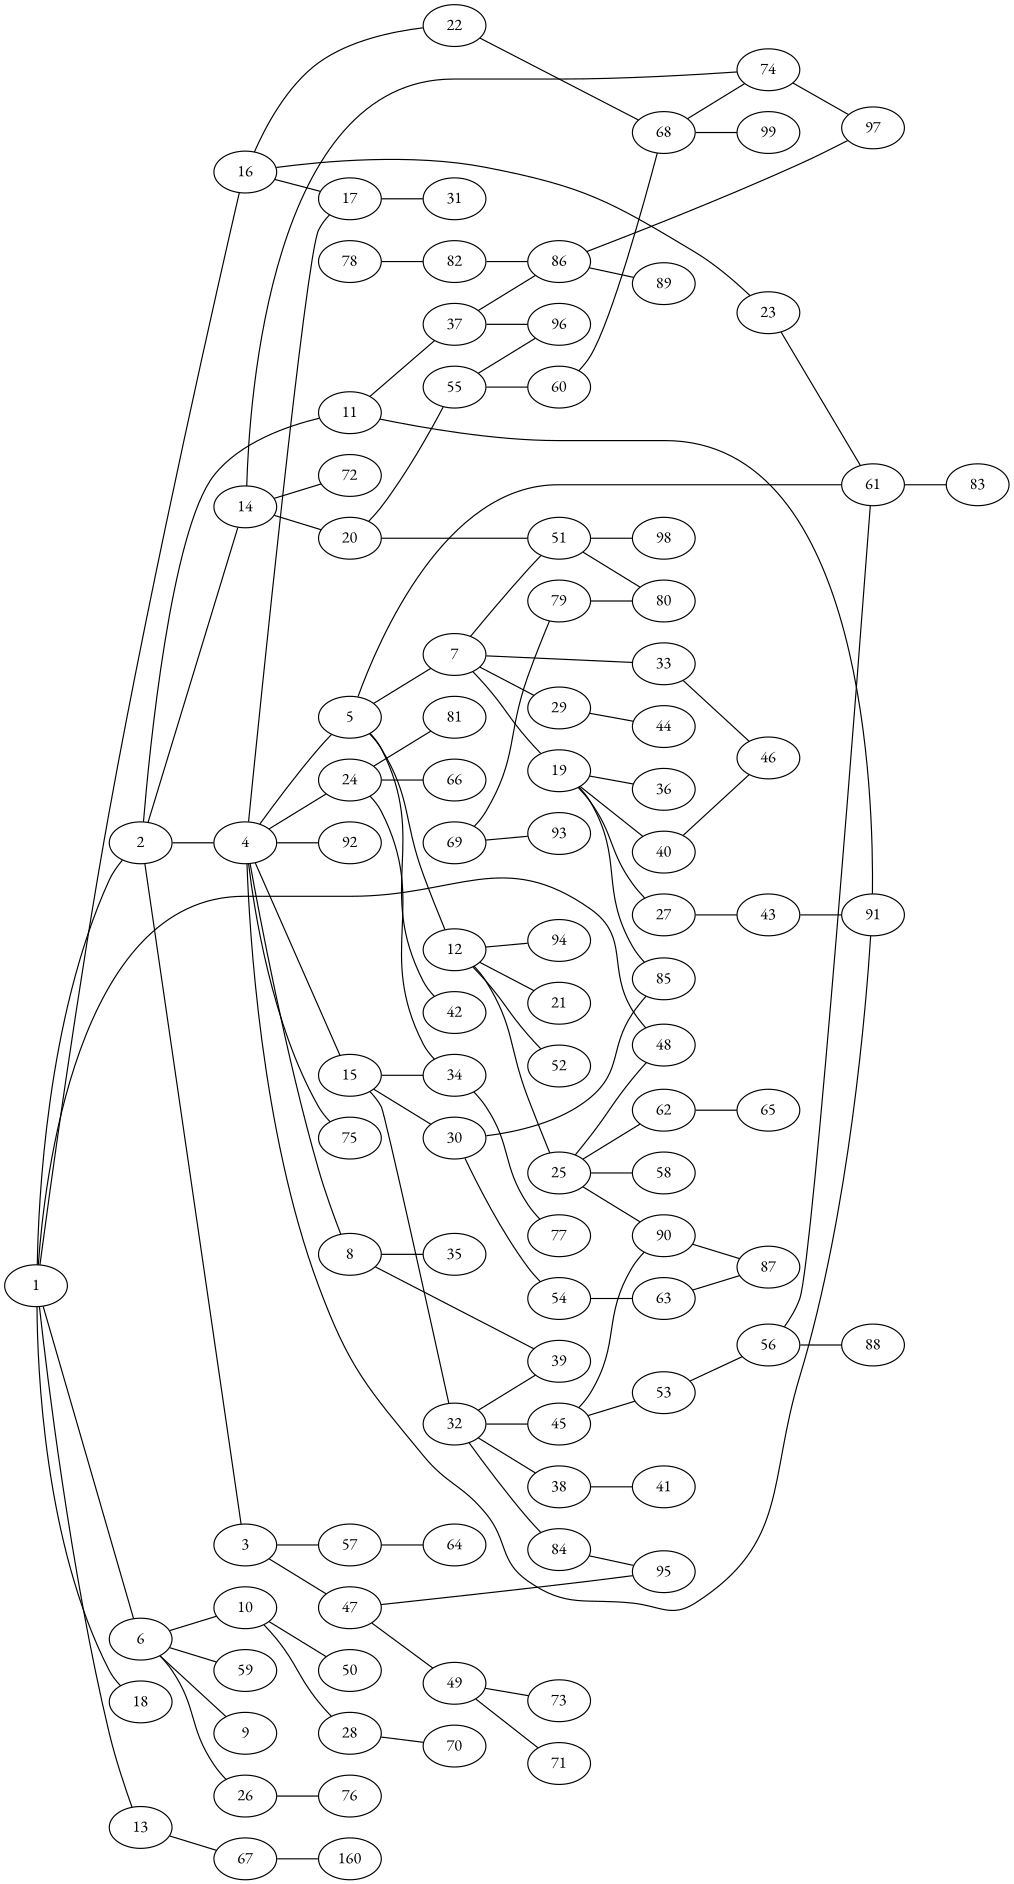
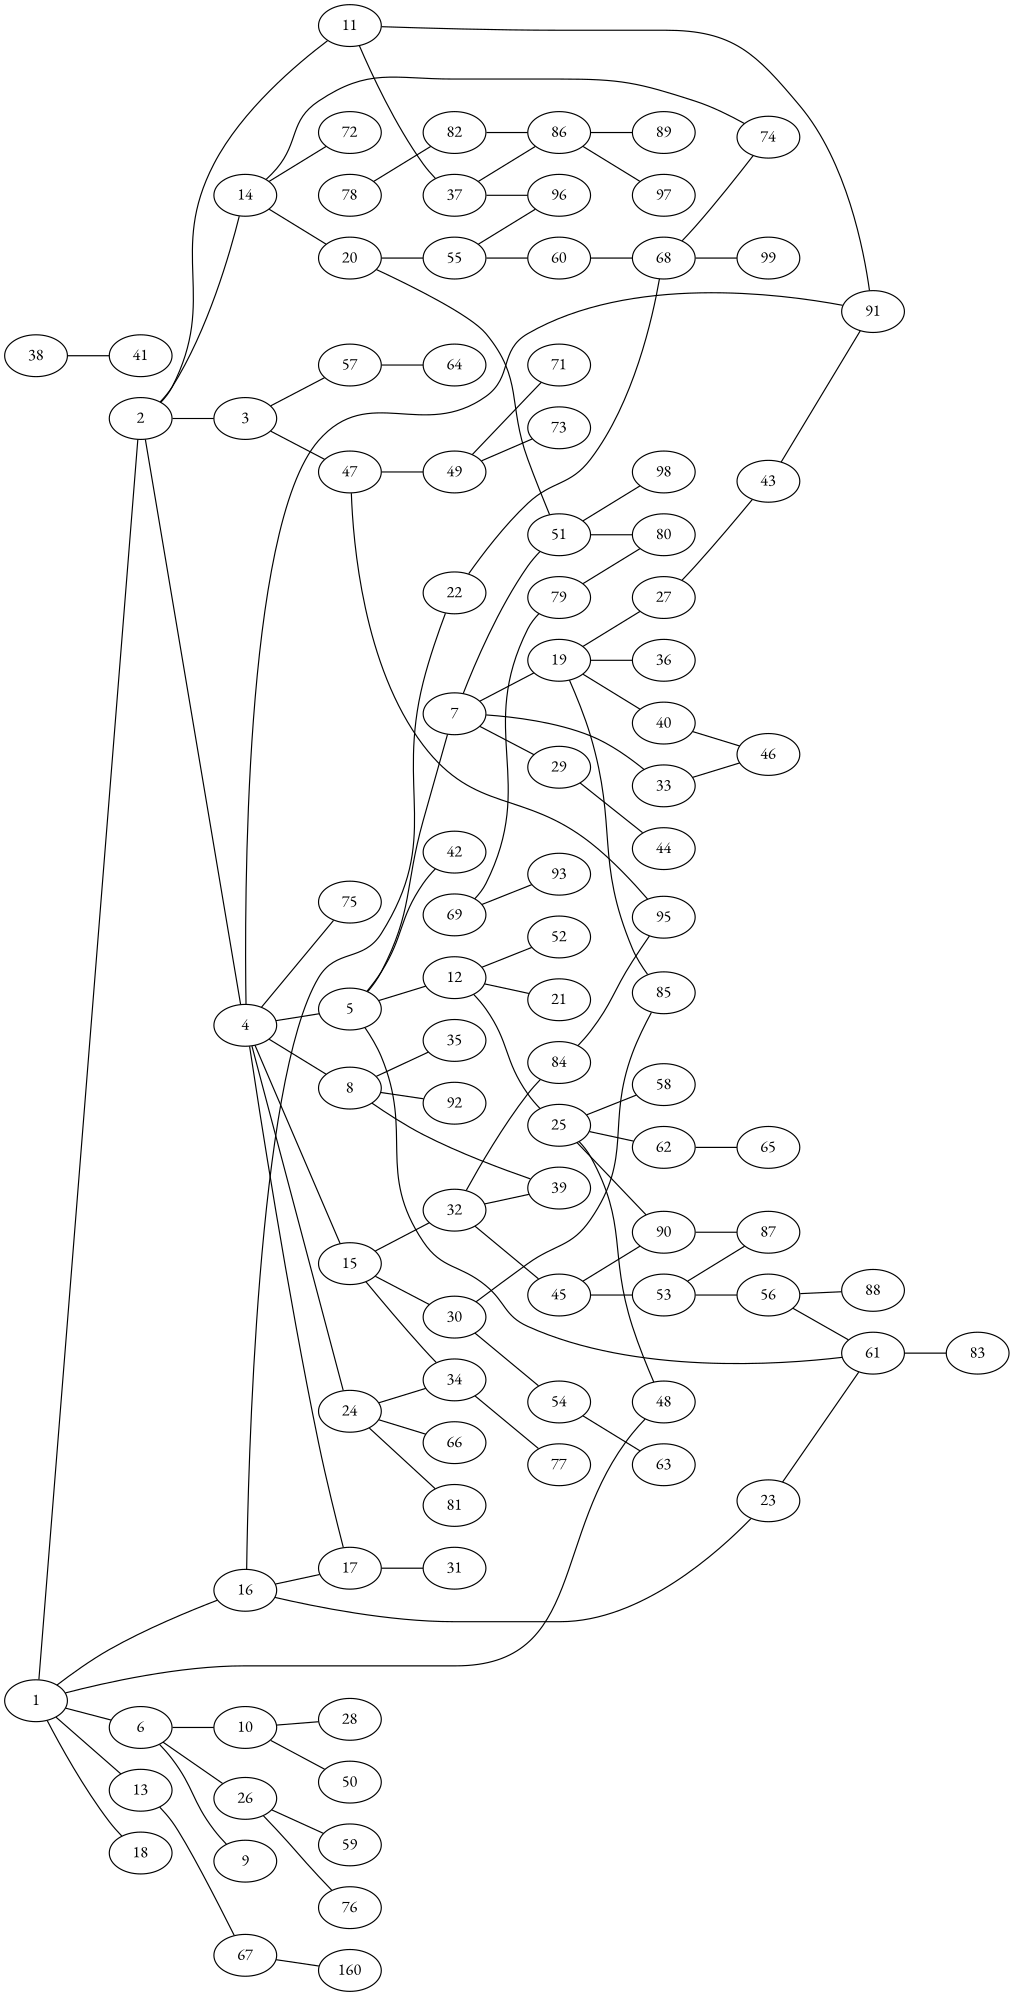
edge "74" -- "97": removed
edge "4" -- "92": now "8" -- "92"
node "94": removed
edge "87" -- "63": now "87" -- "53"
edge "32" -- "38": removed
edge "6" -- "59": now "26" -- "59"
node "70": removed
